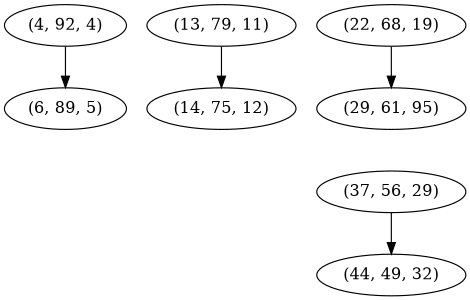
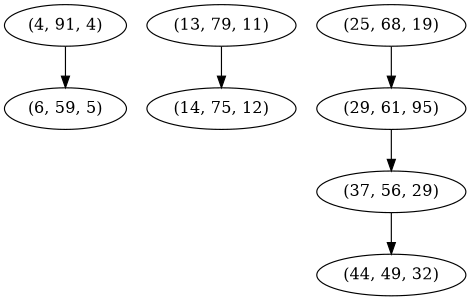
node "(4, 92, 4)": label "(4, 92, 4)" -> "(4, 91, 4)"
node "(22, 68, 19)": label "(22, 68, 19)" -> "(25, 68, 19)"
node "(6, 89, 5)": label "(6, 89, 5)" -> "(6, 59, 5)"
edge "(29, 61, 95)" -> "(37, 56, 29)": added
